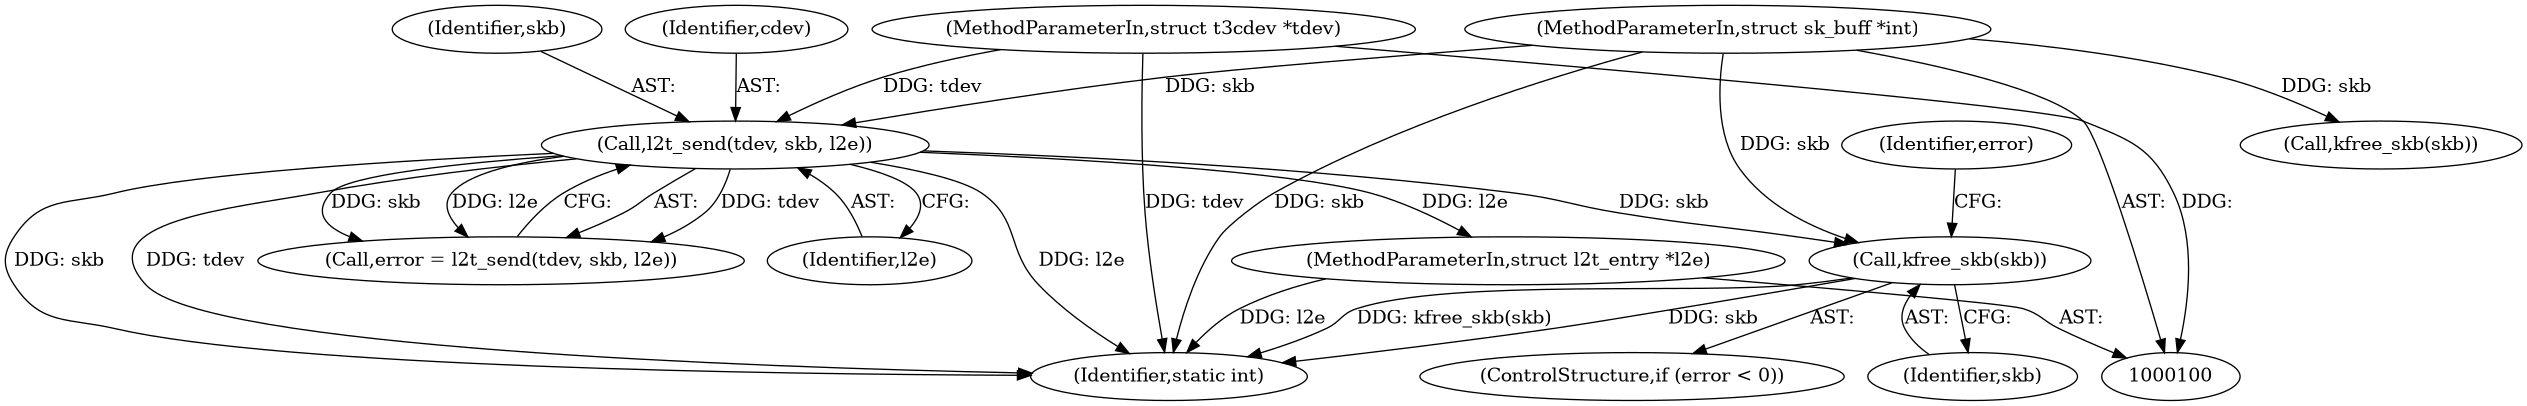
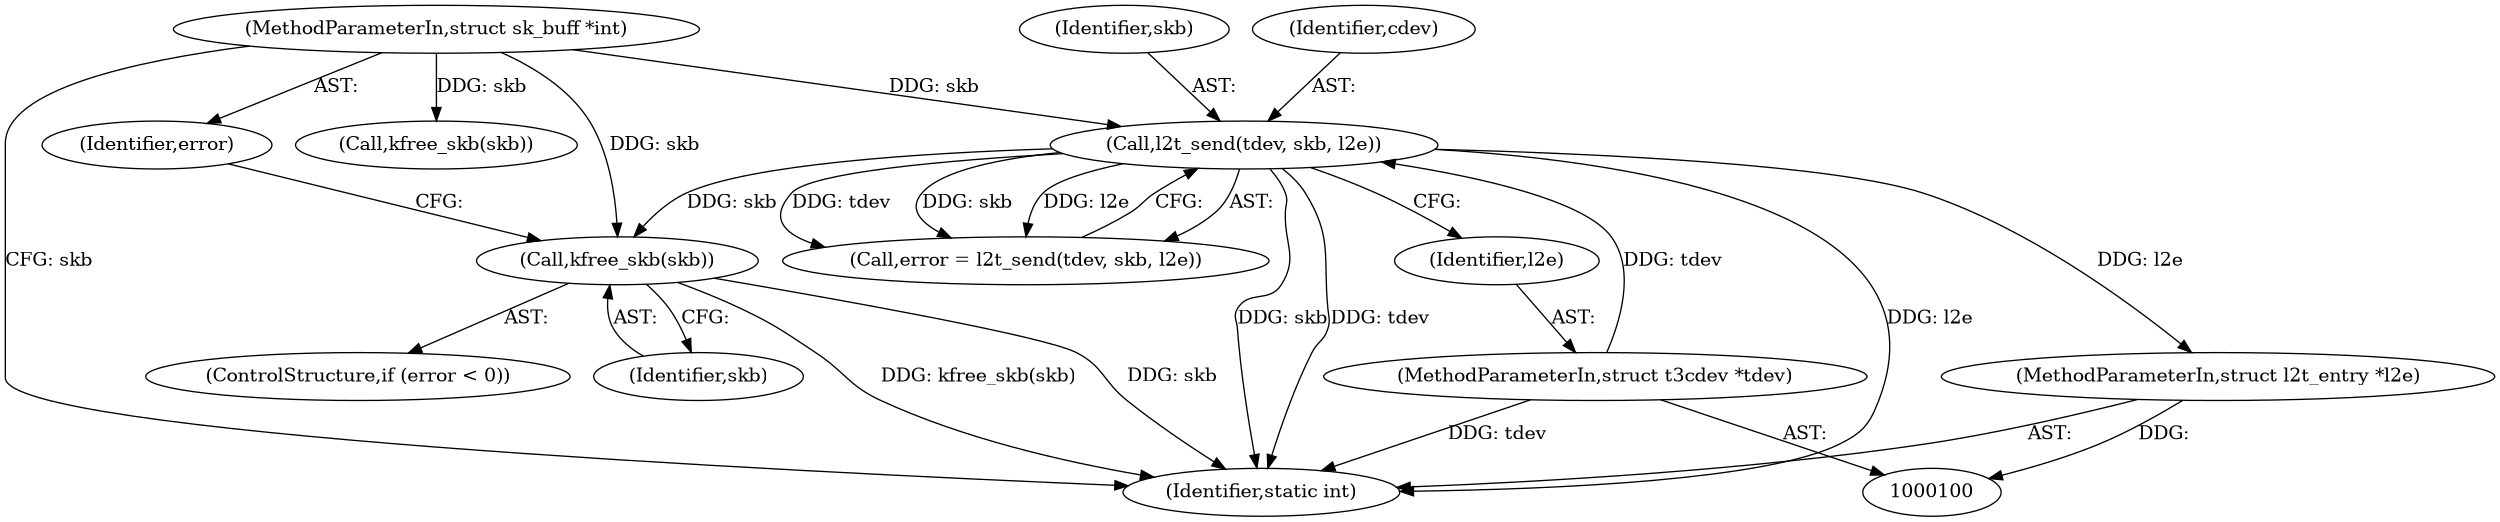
edge "(MethodParameterIn,struct sk_buff *int)" -> "1000100": now "(MethodParameterIn,struct sk_buff *int)" -> "(Identifier,error)"
edge "(Identifier,l2e)" -> "(Call,l2t_send(tdev, skb, l2e))": now "(Identifier,l2e)" -> "(MethodParameterIn,struct t3cdev *tdev)"
edge "(MethodParameterIn,struct sk_buff *int)" -> "(Identifier,static int)": label "DDG: skb" -> "CFG: skb"
edge "(MethodParameterIn,struct t3cdev *tdev)" -> "1000100": label "DDG: " -> "AST: "
edge "(MethodParameterIn,struct l2t_entry *l2e)" -> "(Identifier,static int)": label "DDG: l2e" -> "AST: "
edge "(MethodParameterIn,struct l2t_entry *l2e)" -> "1000100": label "AST: " -> "DDG: "
